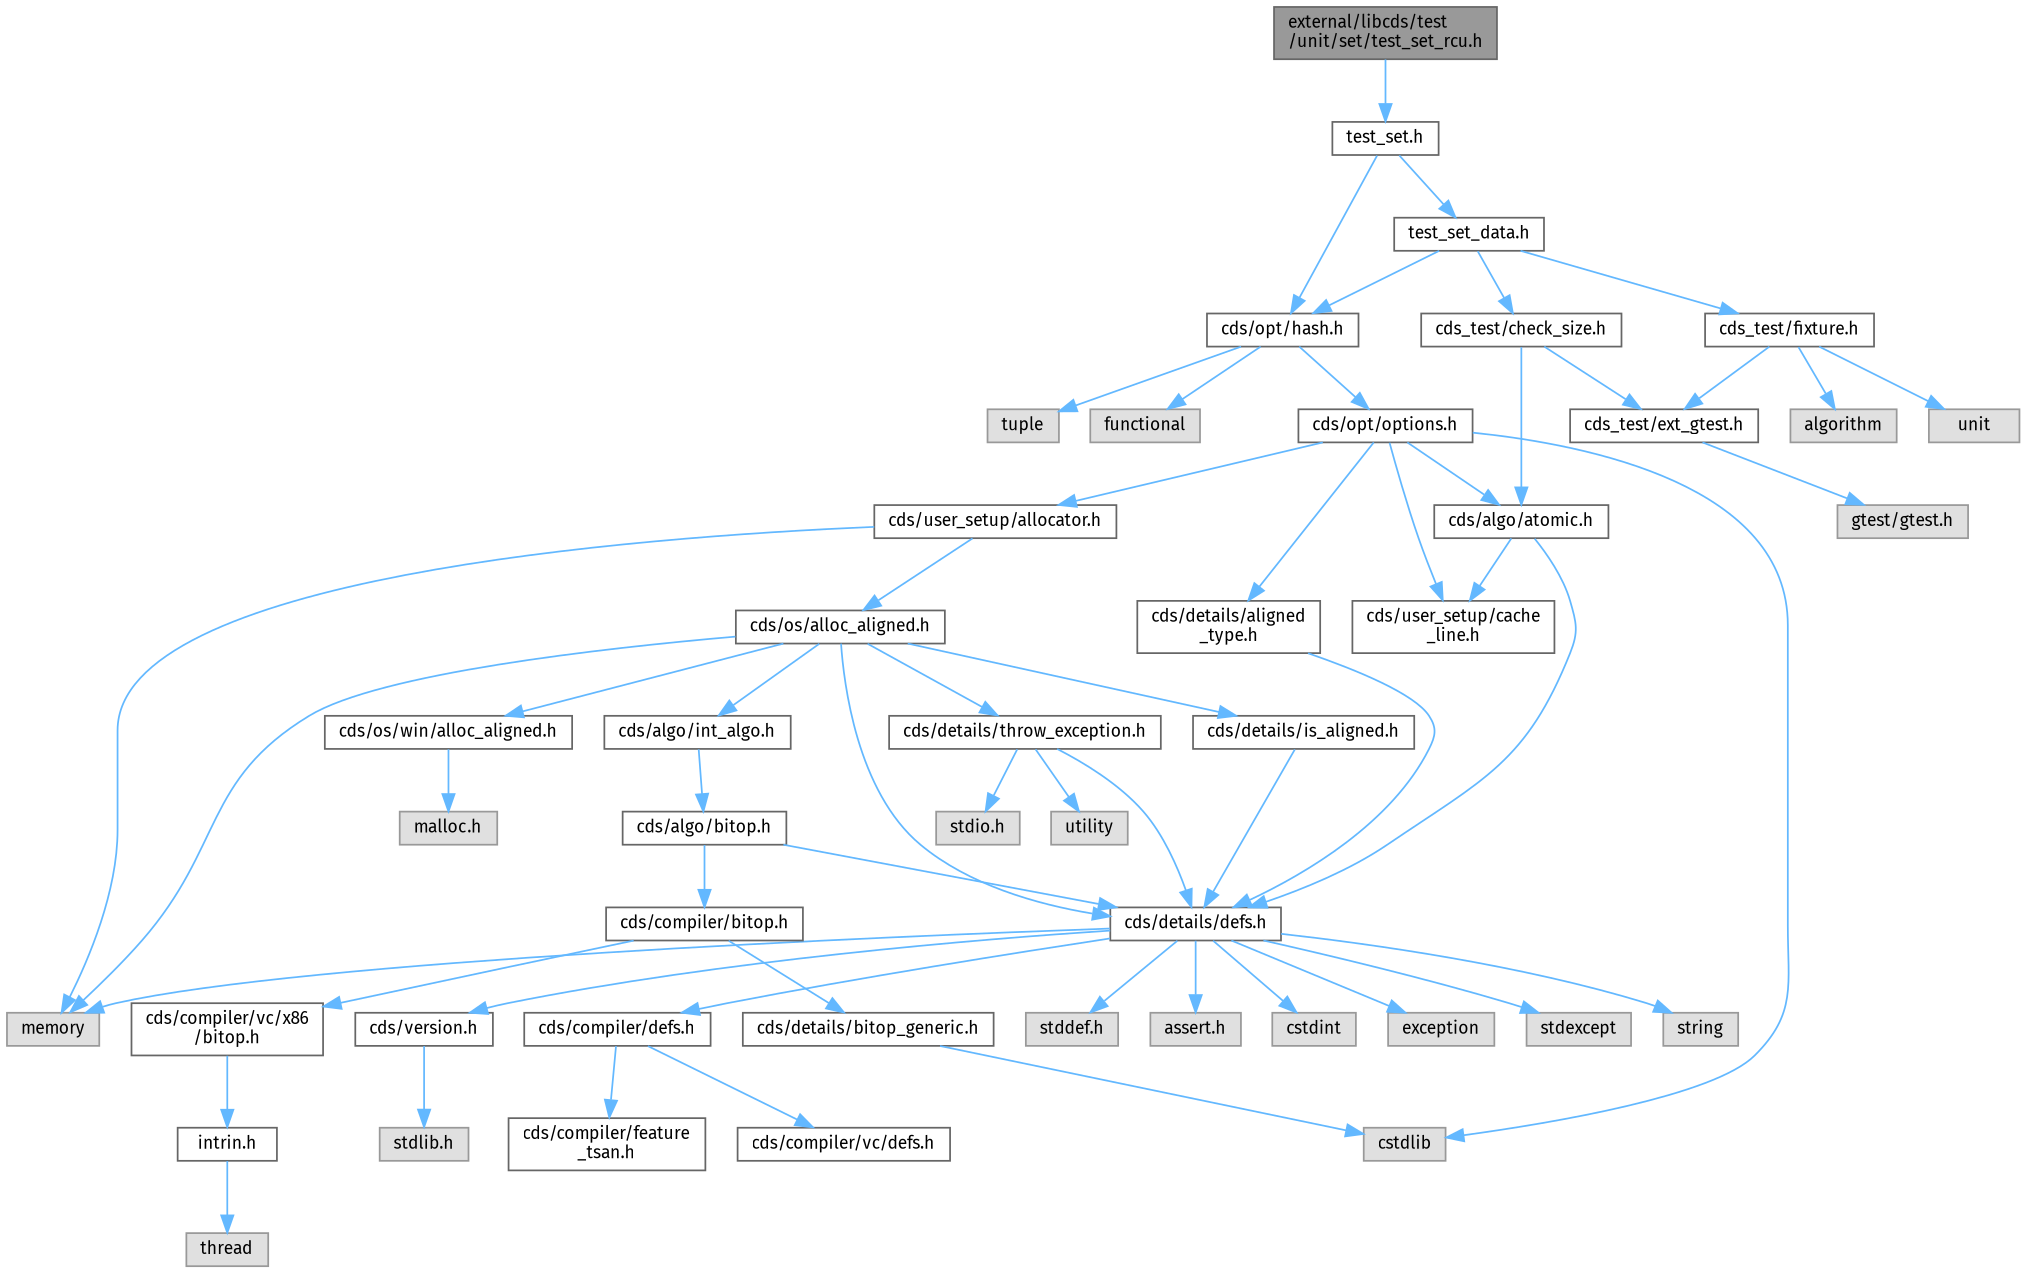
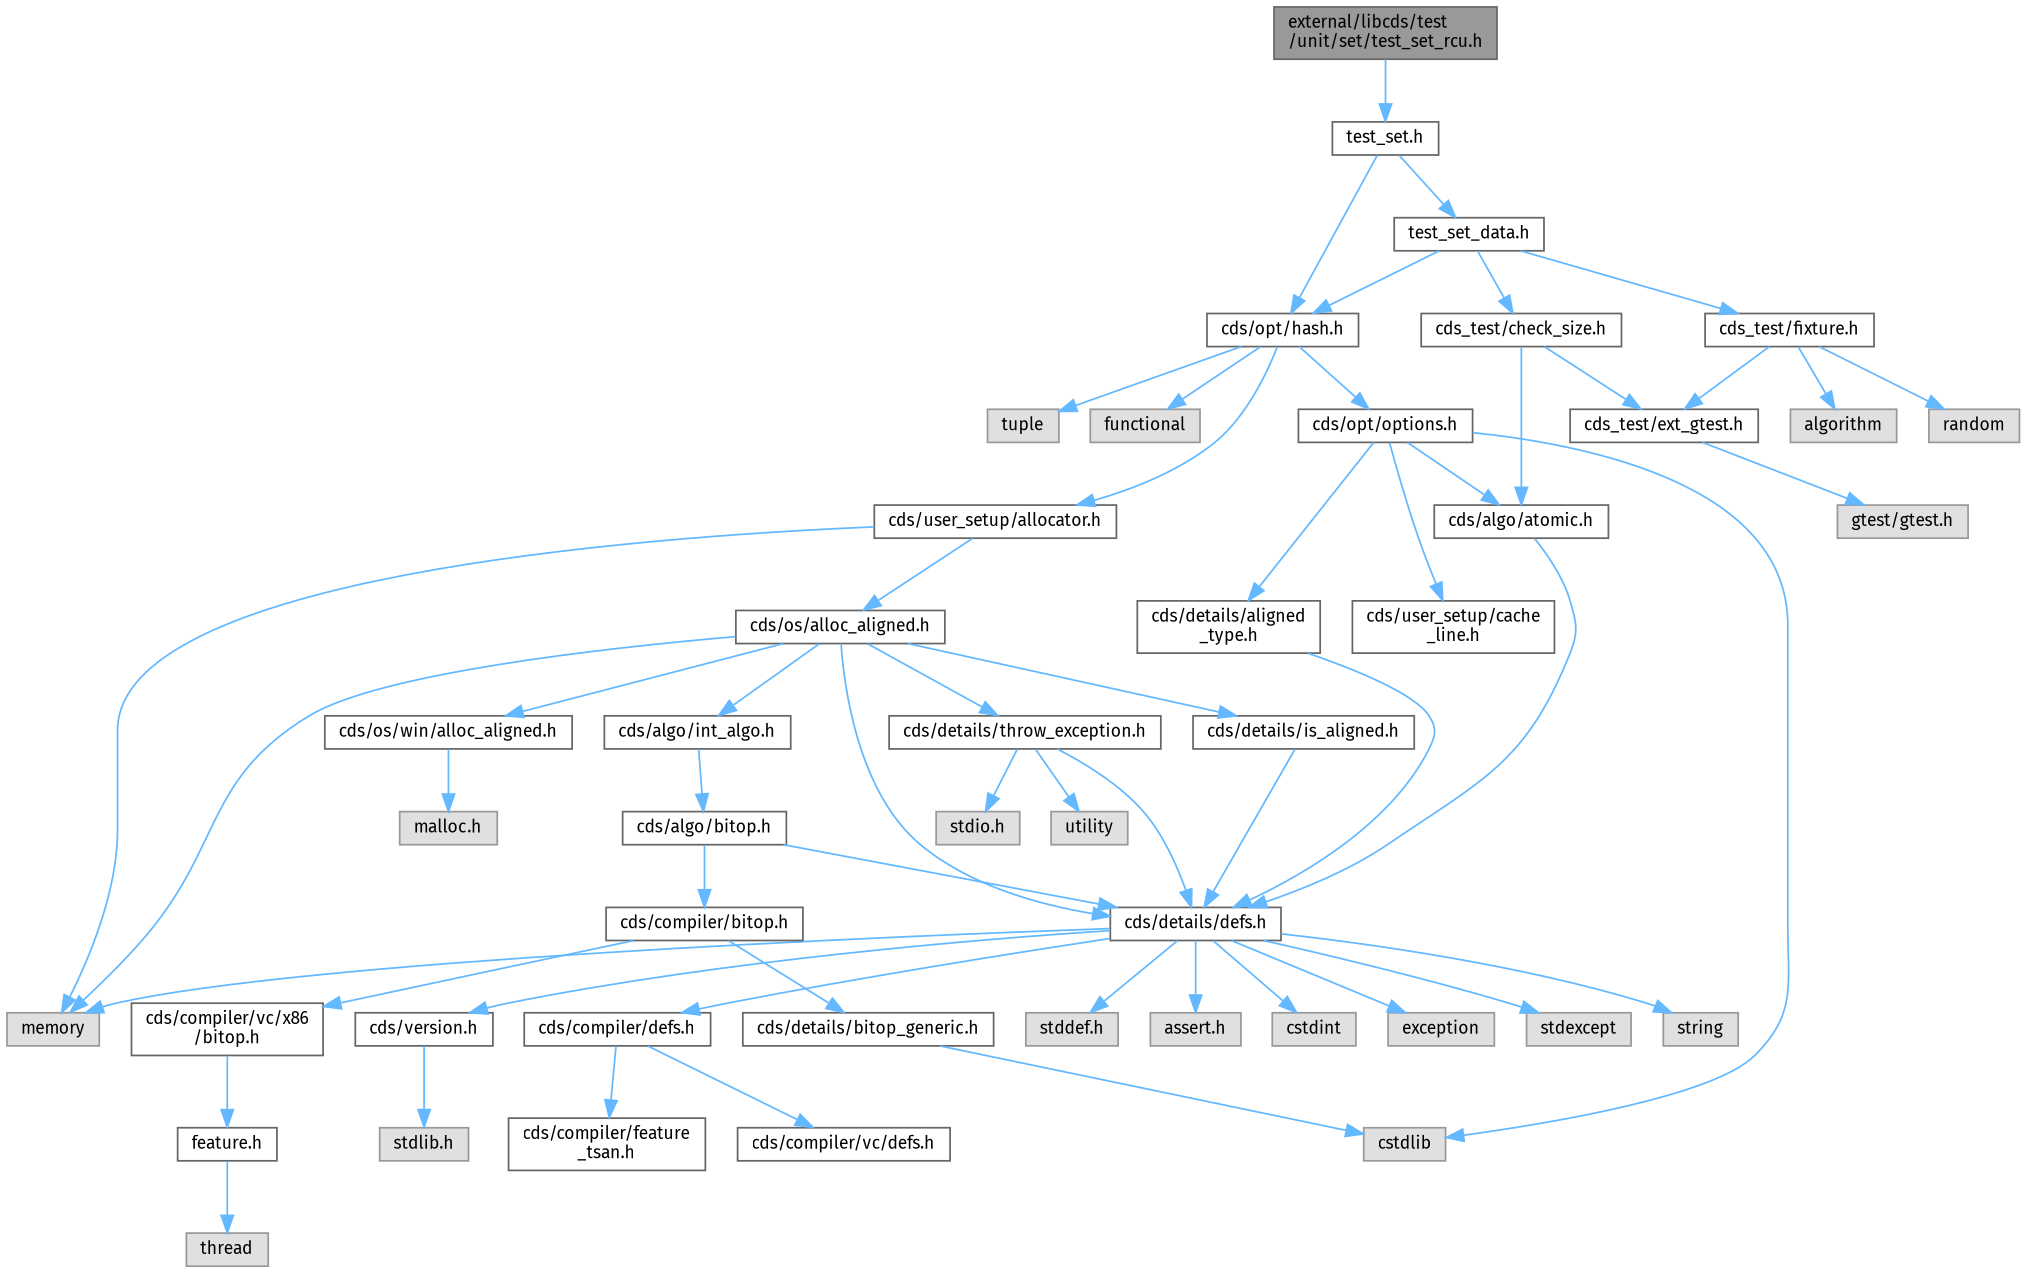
node "unit": label "unit" -> "random"
edge "cds/opt/options.h" -> "cds/user_setup/allocator.h": now "cds/opt/hash.h" -> "cds/user_setup/allocator.h"
edge "cds/algo/atomic.h" -> "cds/user_setup/cache _line.h": removed
node "intrin.h": label "intrin.h" -> "feature.h"
